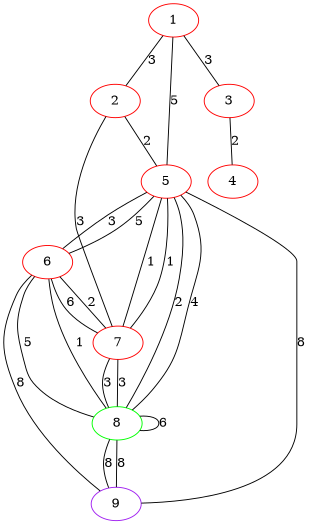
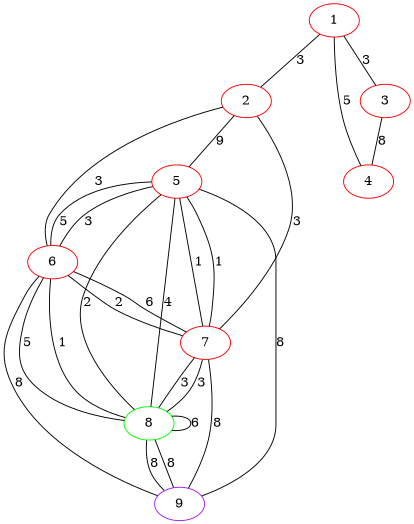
edge "1" -- "5": now "1" -- "4"
edge "2" -- "5": label "2" -> "9"
edge "3" -- "4": label "2" -> "8"
edge "2" -- "6": added, label "3"
edge "7" -- "9": added, label "8"
